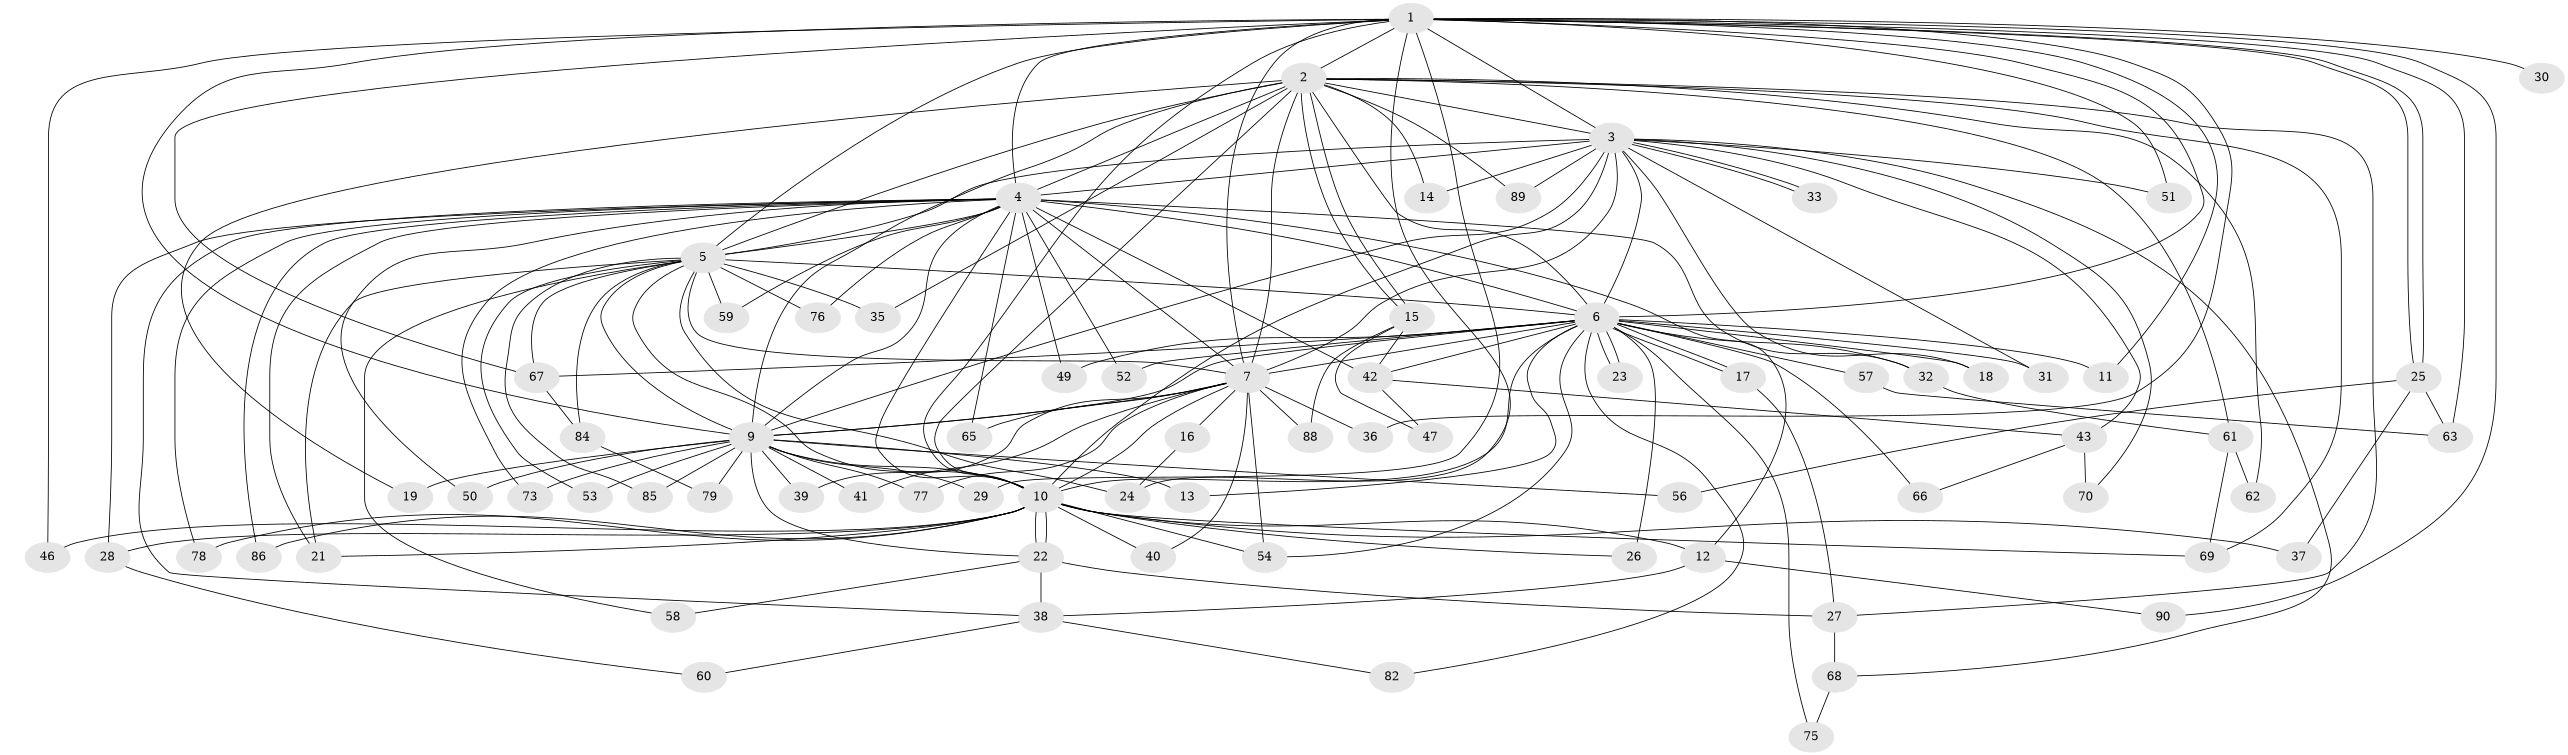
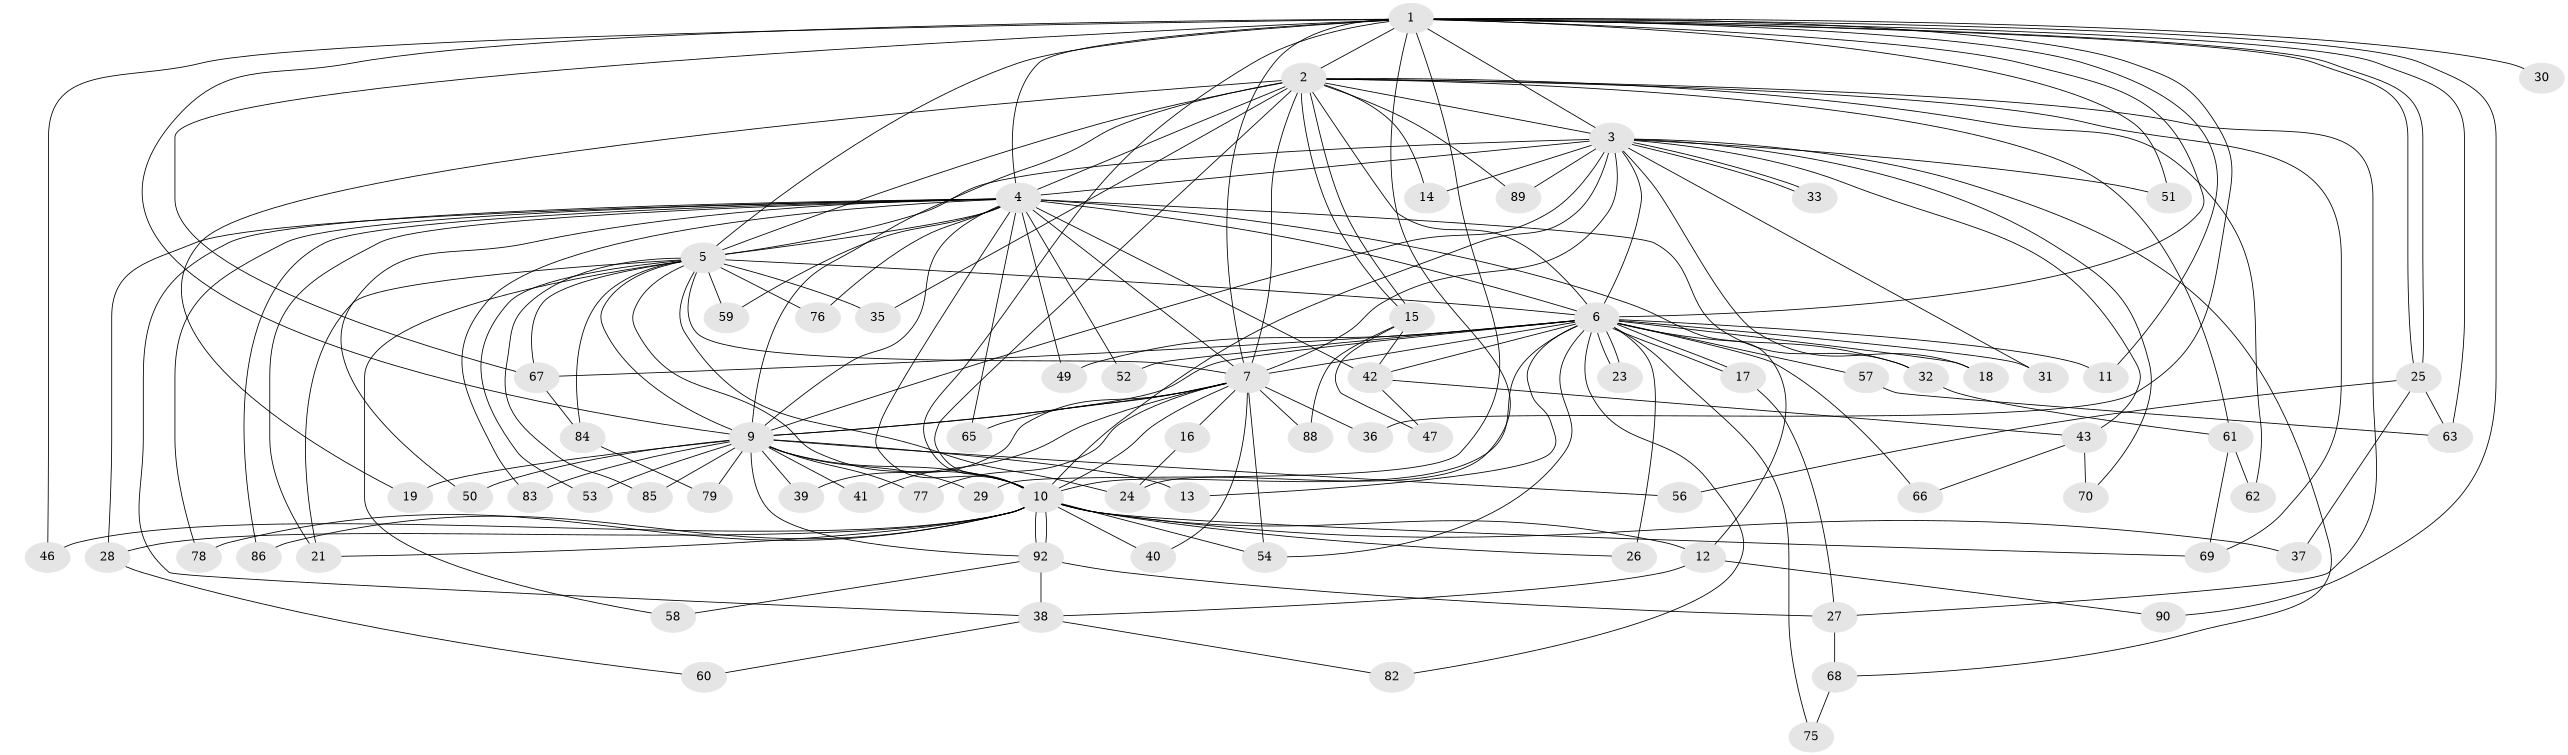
node "73": label "73" -> "83"
node "22": label "22" -> "92"
